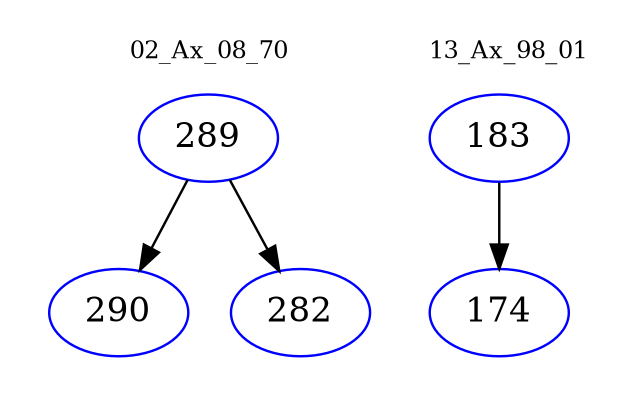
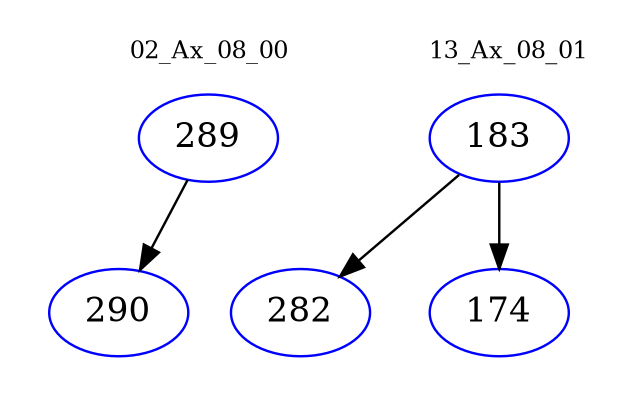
cluster "02_Ax_08_70": label "02_Ax_08_70" -> "02_Ax_08_00"
cluster "13_Ax_98_01": label "13_Ax_98_01" -> "13_Ax_08_01"
edge "289" -> "282": now "183" -> "282"
